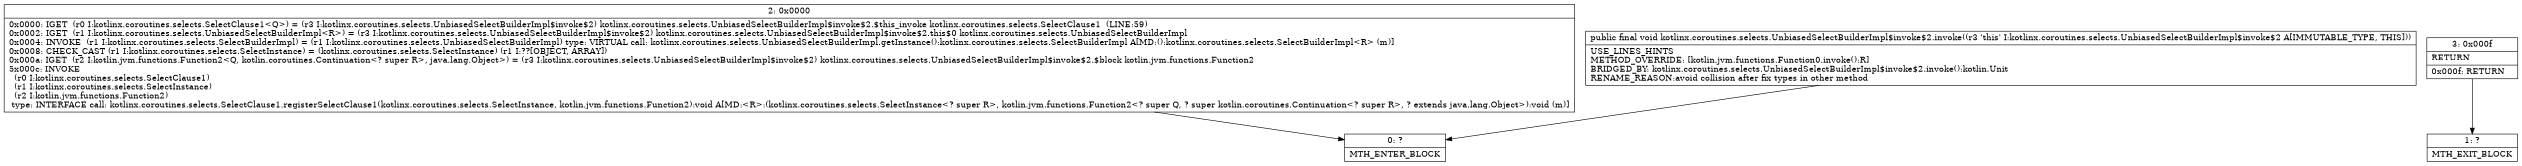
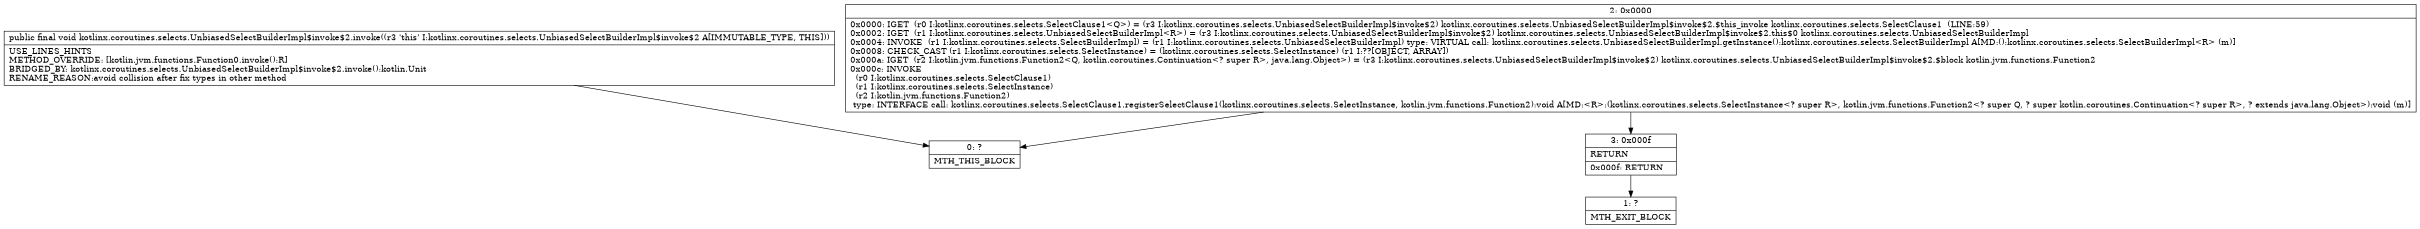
node "2: 0x0000": text "5x000c: INVOKE" -> "0x000c: INVOKE"
edge "2: 0x0000" -> "3: 0x000f": added
node "0: ?": text "MTH_ENTER_BLOCK" -> "MTH_THIS_BLOCK"
